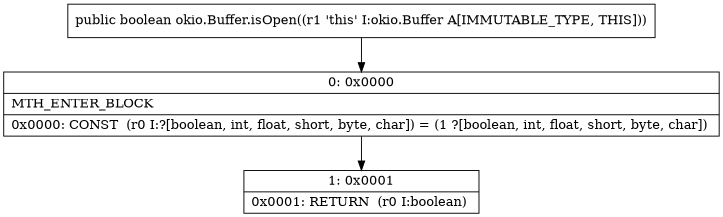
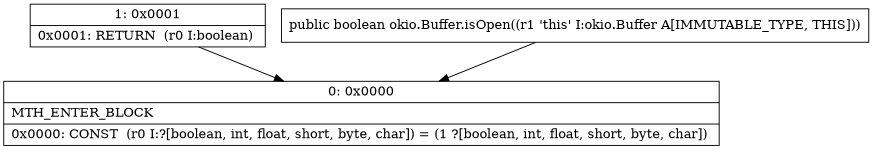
edge "0: 0x0000" -> "1: 0x0001": reversed
